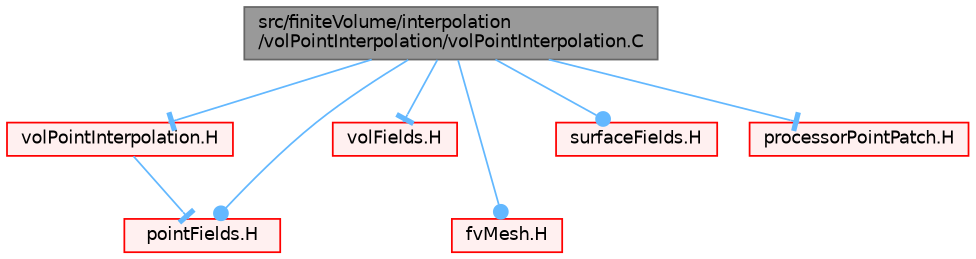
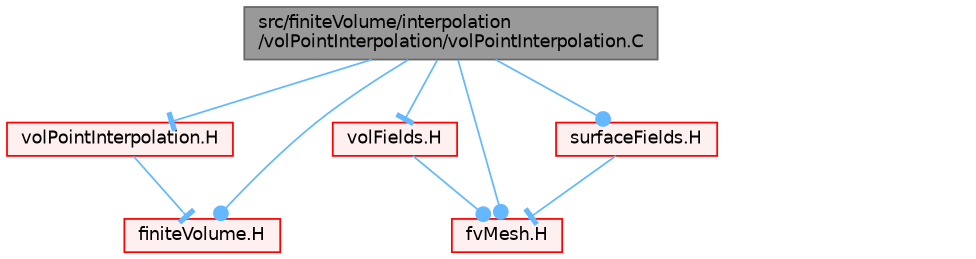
node "processorPointPatch.H": removed
edge "volFields.H" -> "fvMesh.H": added
edge "surfaceFields.H" -> "fvMesh.H": added
node "pointFields.H": label "pointFields.H" -> "finiteVolume.H"
